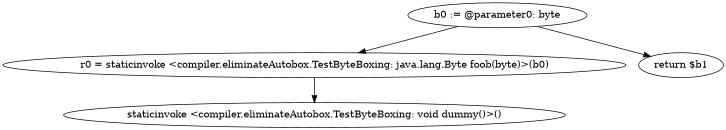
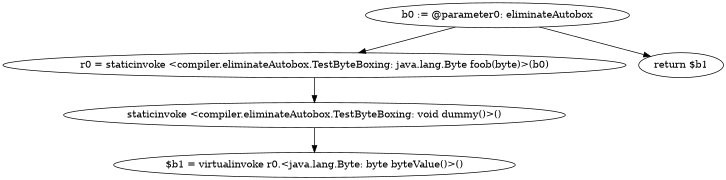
node "b0 := @parameter0: byte": label "b0 := @parameter0: byte" -> "b0 := @parameter0: eliminateAutobox"
node "$b1 = virtualinvoke r0.<java.lang.Byte: byte byteValue()>()": added
